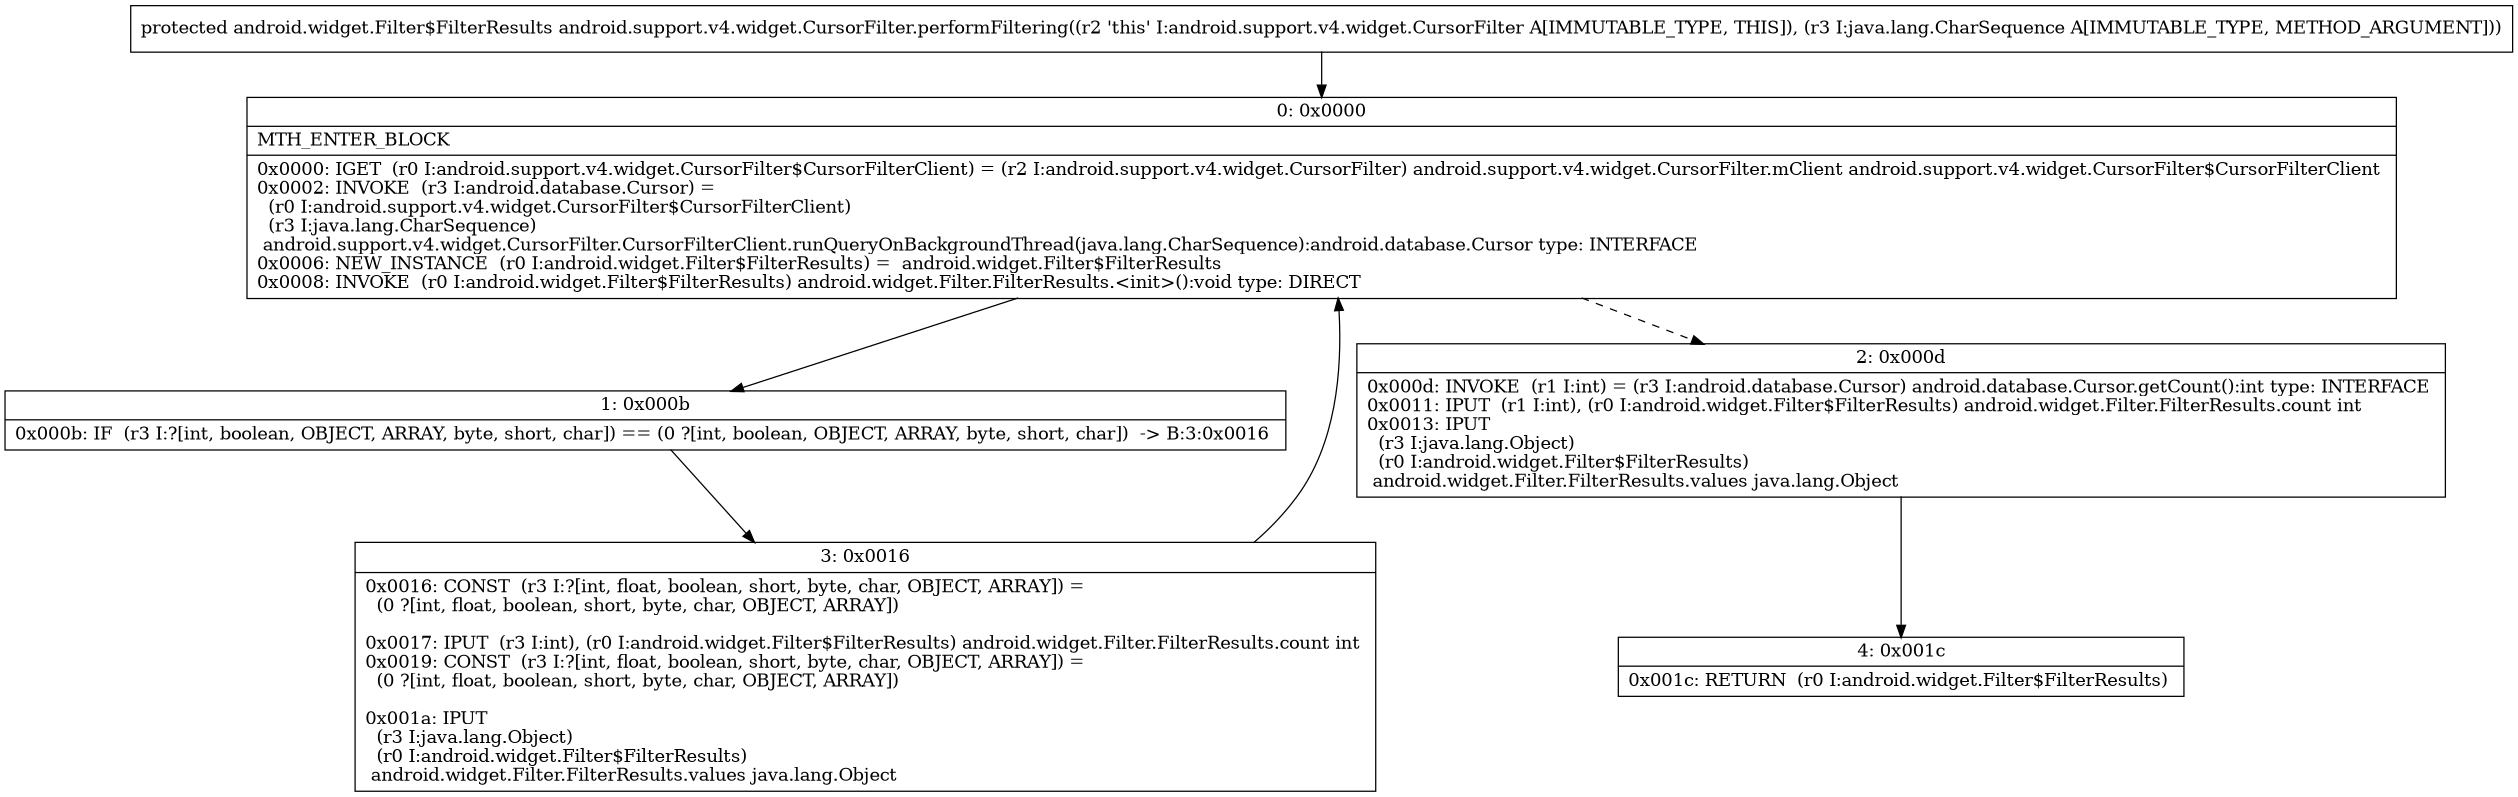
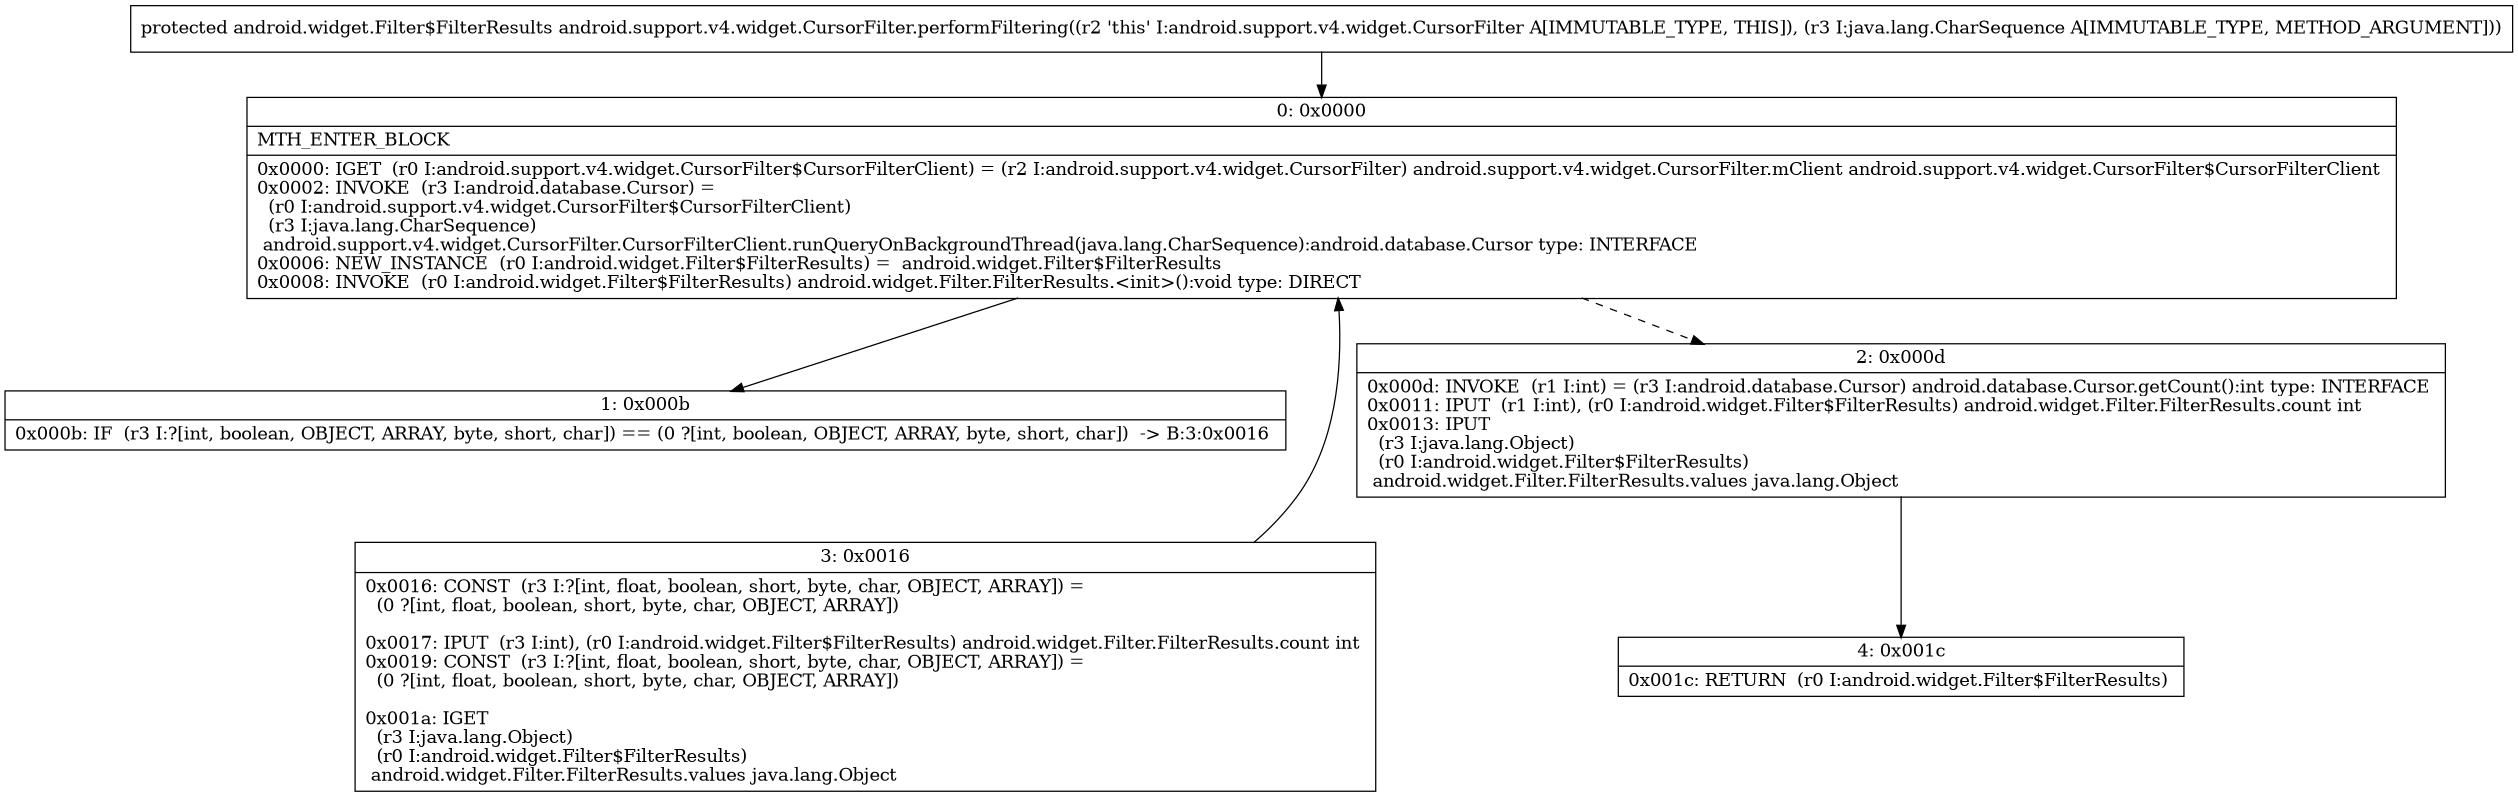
edge "1: 0x000b" -> "3: 0x0016": removed
node "3: 0x0016": text "0x001a: IPUT" -> "0x001a: IGET"
